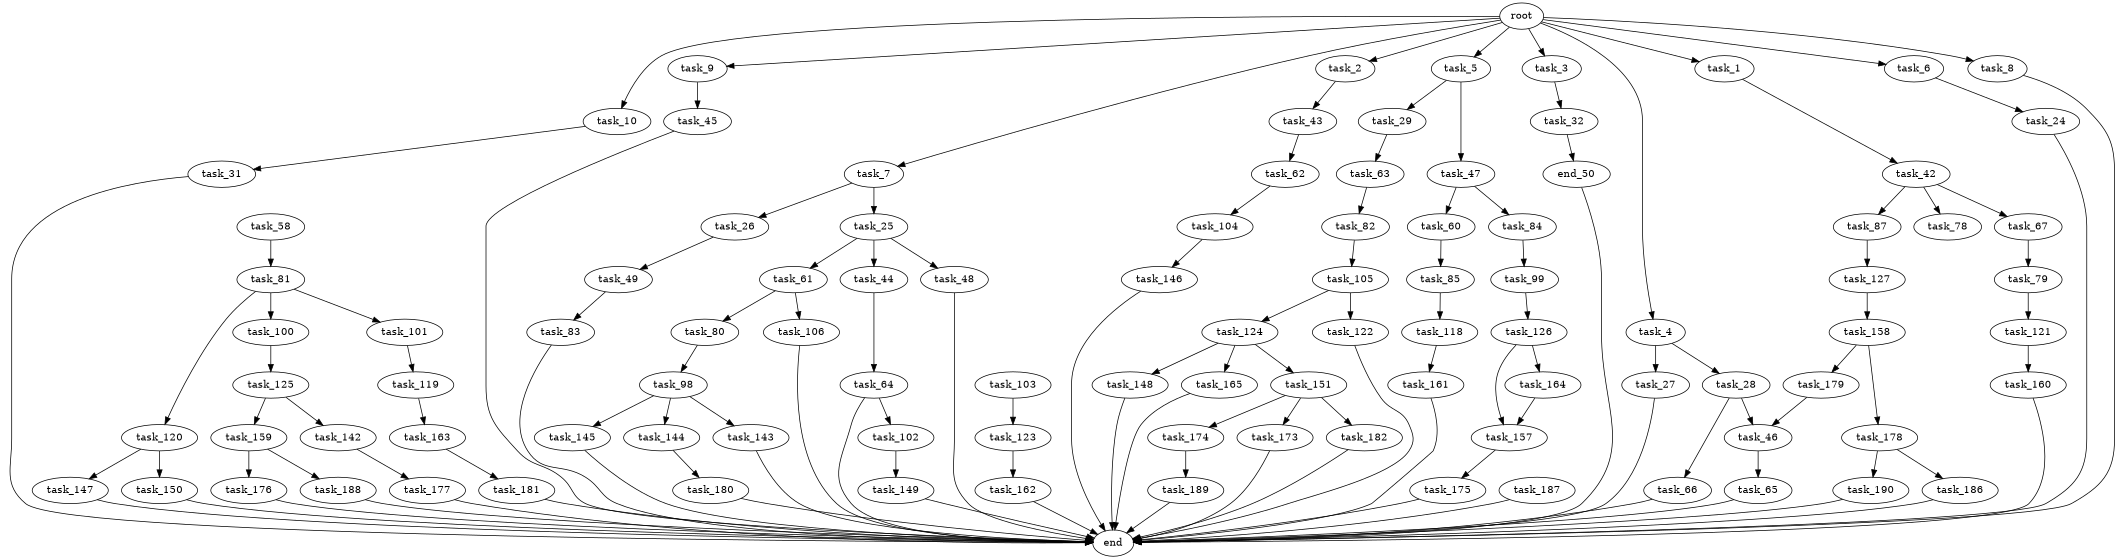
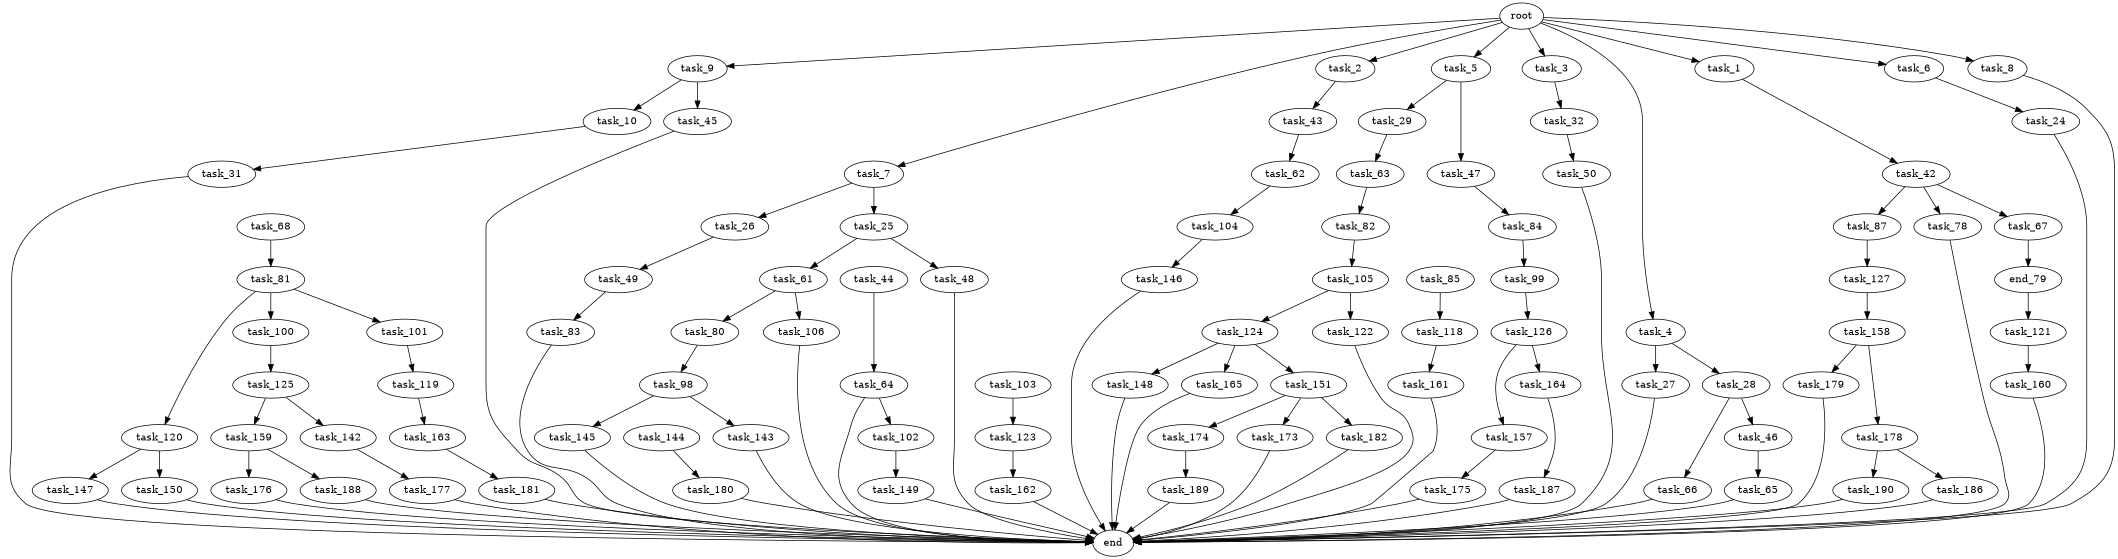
edge "root" -> "task_10": now "task_9" -> "task_10"
node "end_50": label "end_50" -> "task_50"
node "task_58": label "task_58" -> "task_68"
node "task_60": removed
edge "task_25" -> "task_44": removed
node "task_79": label "task_79" -> "end_79"
edge "task_98" -> "task_144": removed
edge "task_164" -> "task_157": now "task_164" -> "task_187"
edge "task_179" -> "task_46": now "task_179" -> "end"
edge "task_78" -> "end": added
